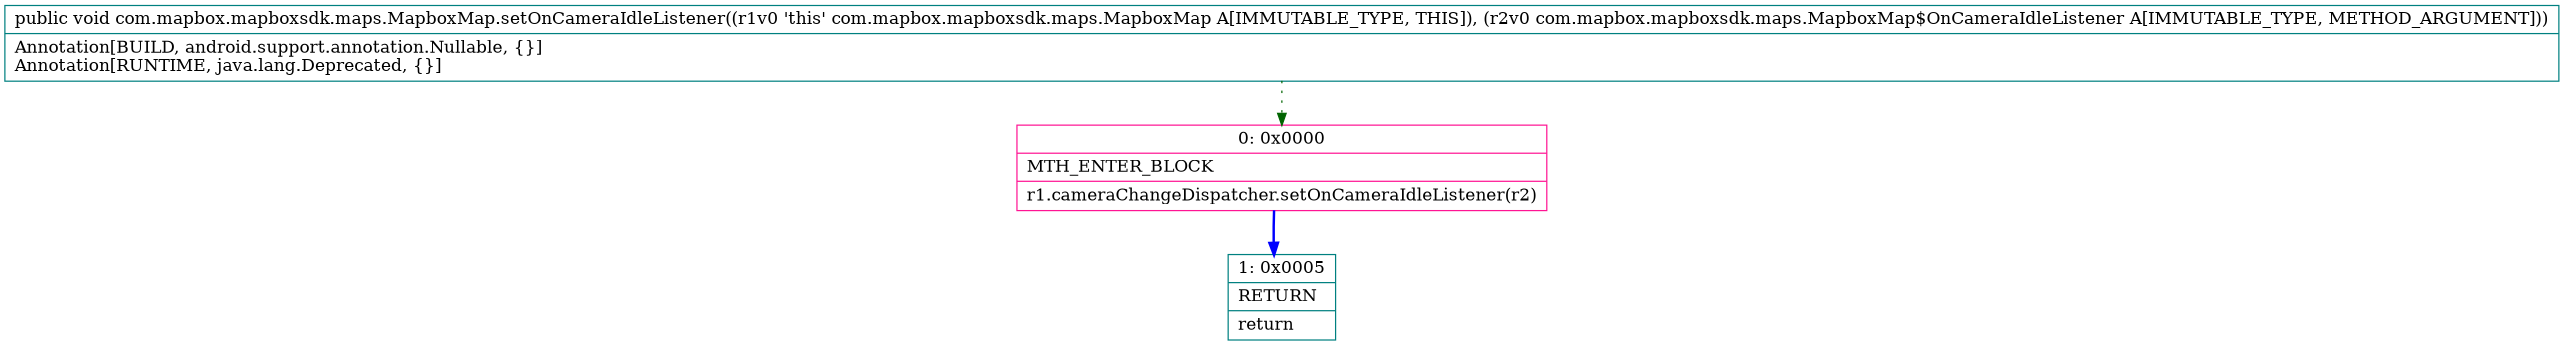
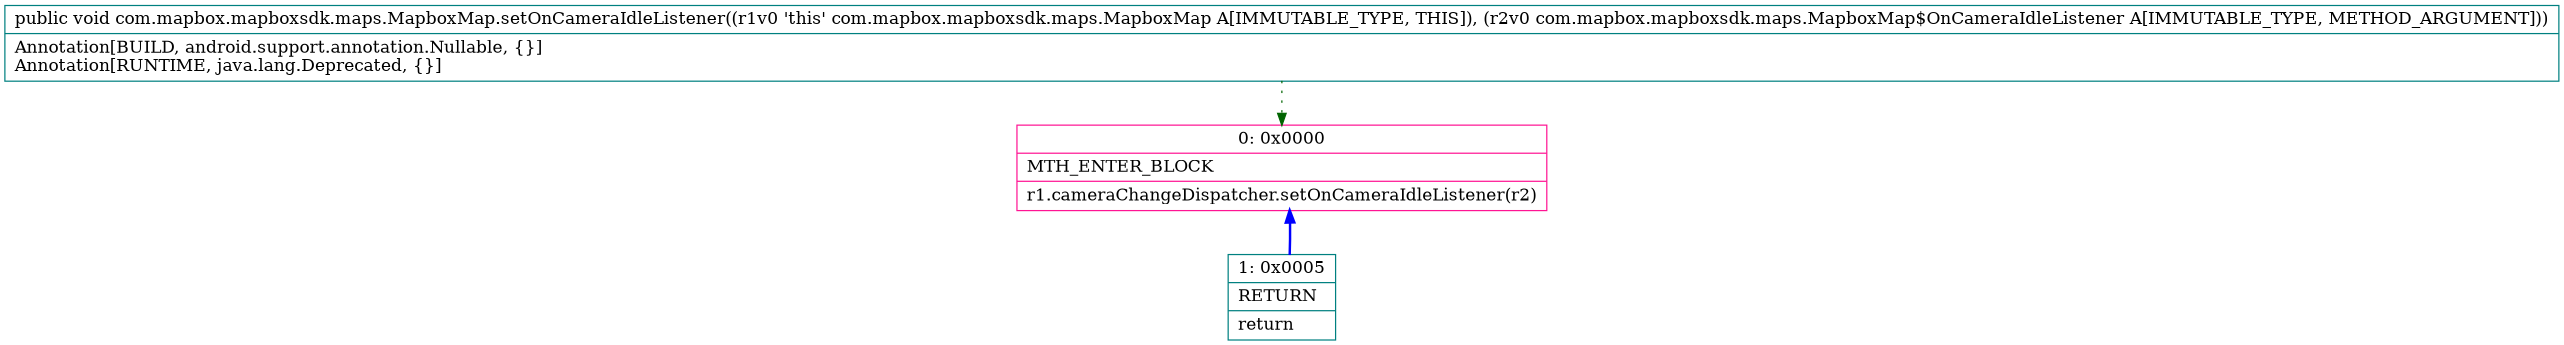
edge "0: 0x0000" -> "1: 0x0005": reversed
